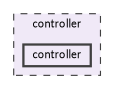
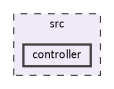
cluster "controller": label "controller" -> "src"
